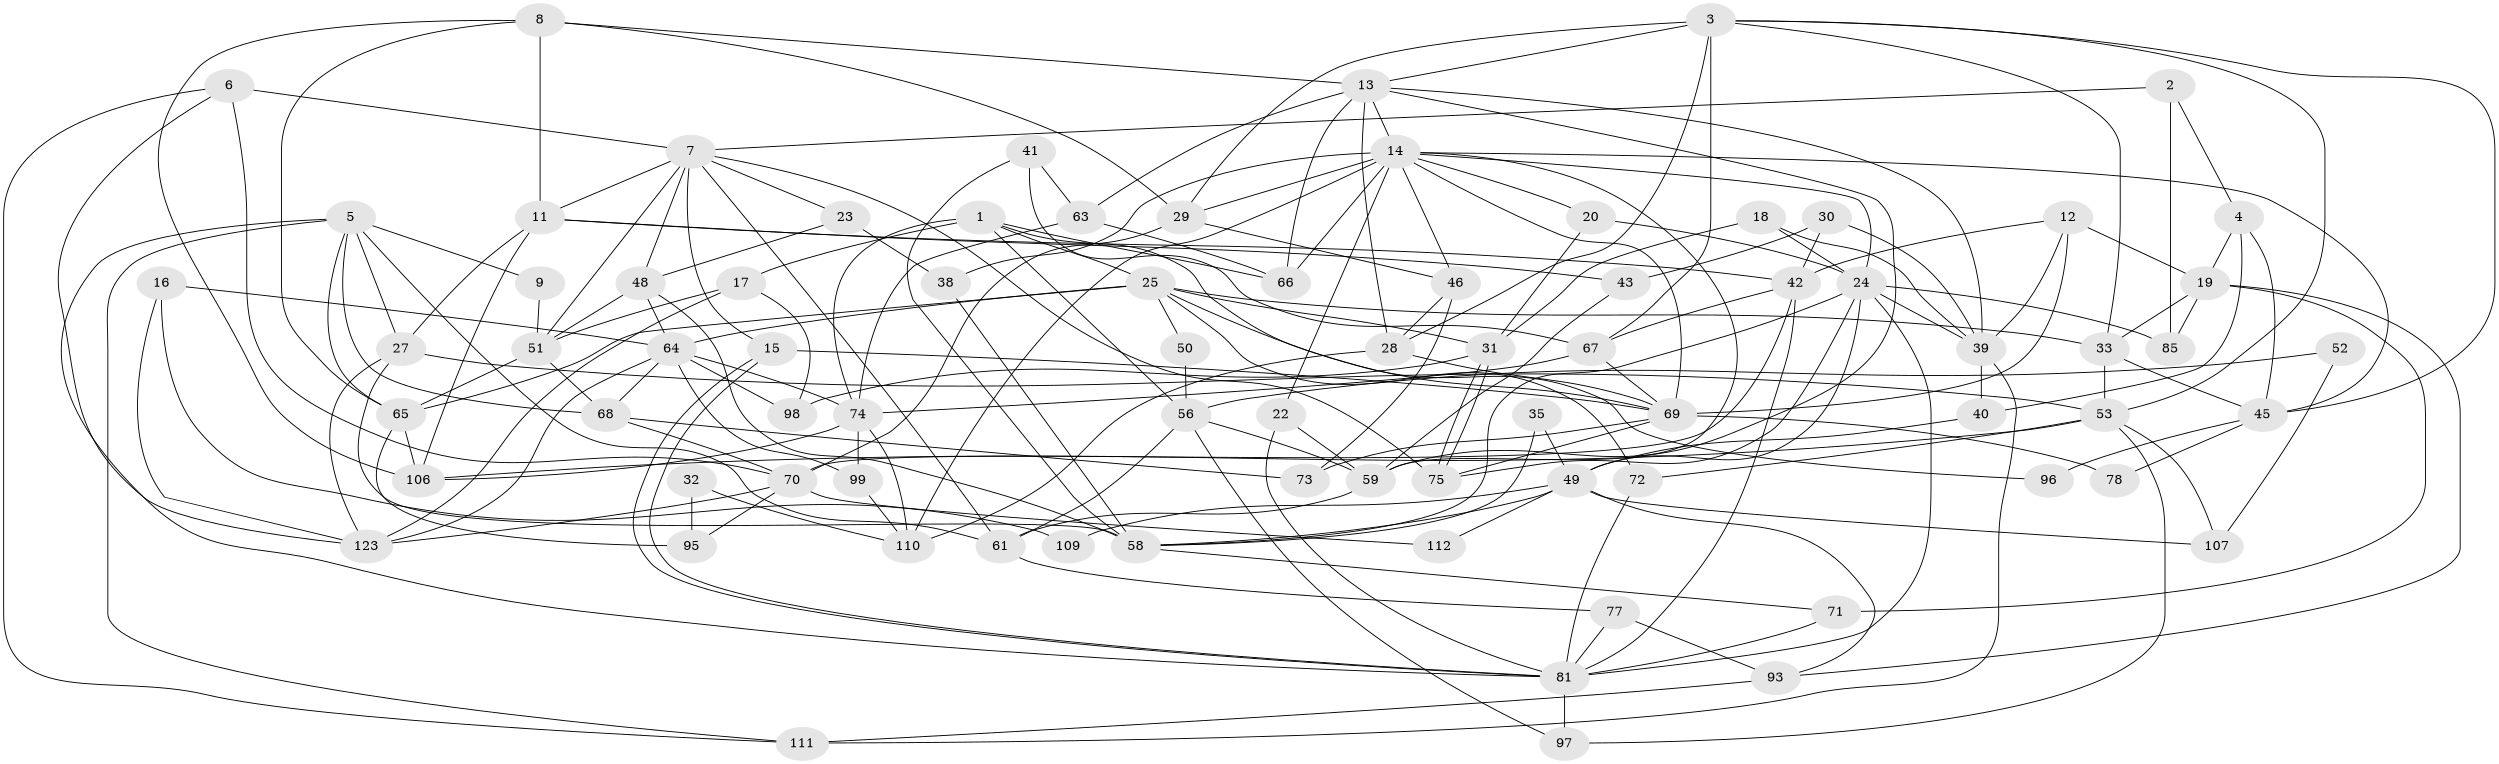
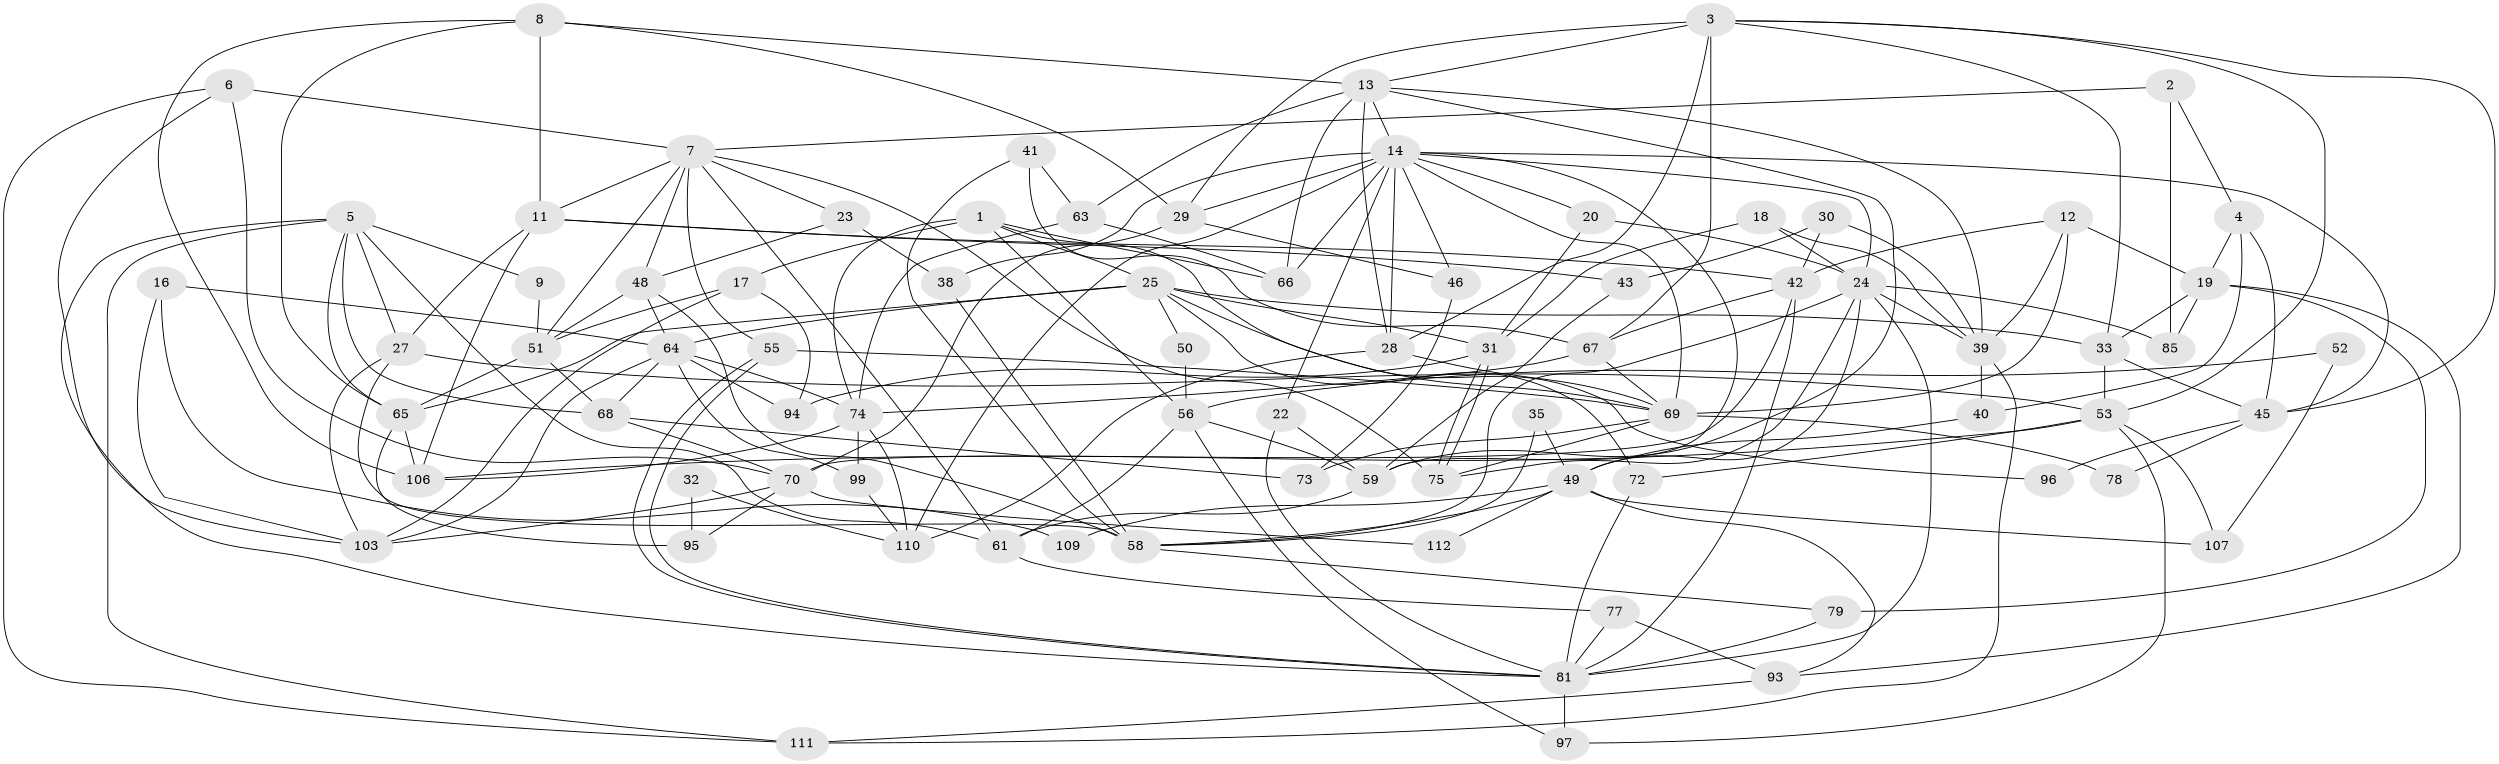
edge "46" -- "28": now "14" -- "28"
node "15": label "15" -> "55"
node "98": label "98" -> "94"
node "123": label "123" -> "103"
node "71": label "71" -> "79"
